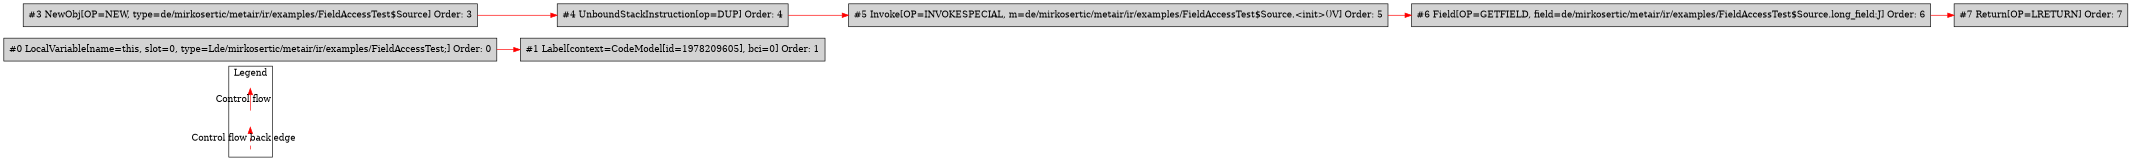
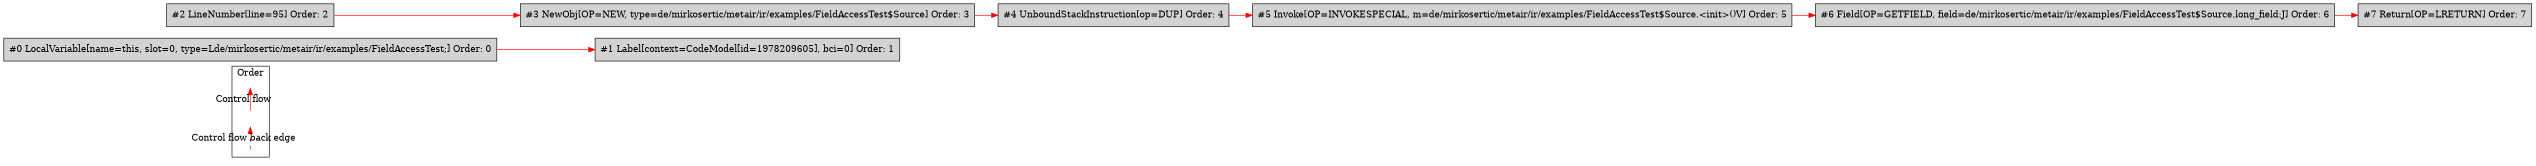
node "#2 LineNumber[line=95] Order: 2": added
cluster "Legend": label "Legend" -> "Order"
